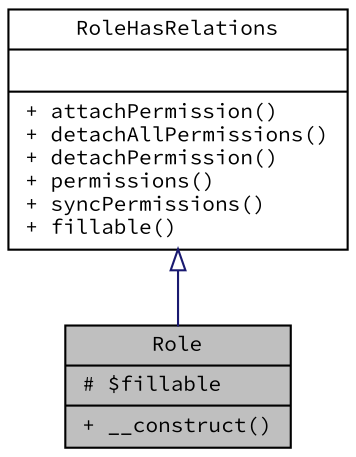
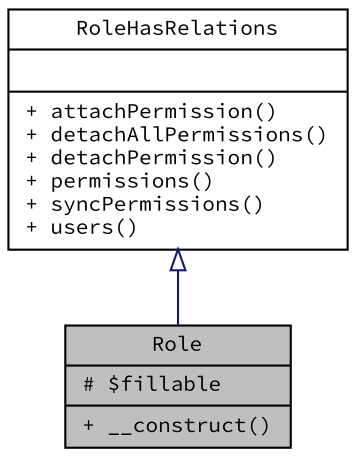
node "RoleHasRelations": text "+ fillable()" -> "+ users()"
